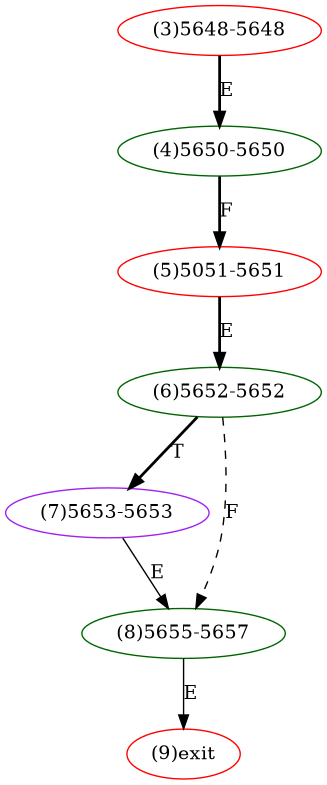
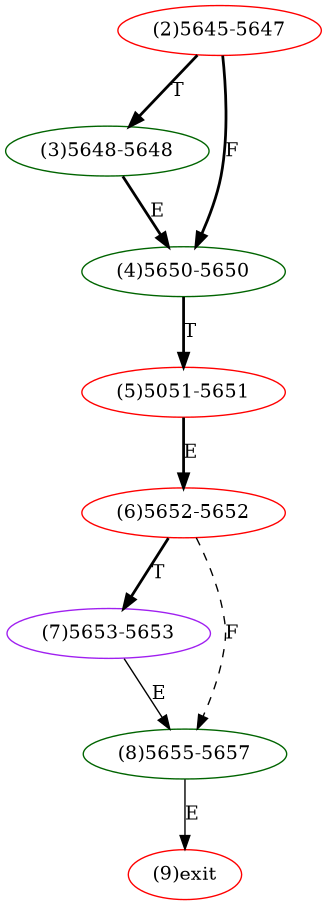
node "(2)5645-5647": added
node "(3)5648-5648": color red -> darkgreen
edge "(4)5650-5650" -> "(5)5051-5651": label "F" -> "T"
node "(6)5652-5652": color darkgreen -> red
